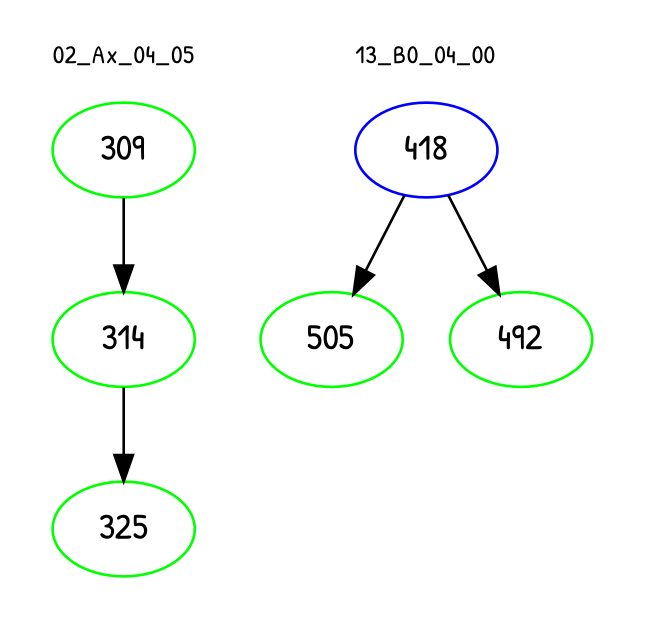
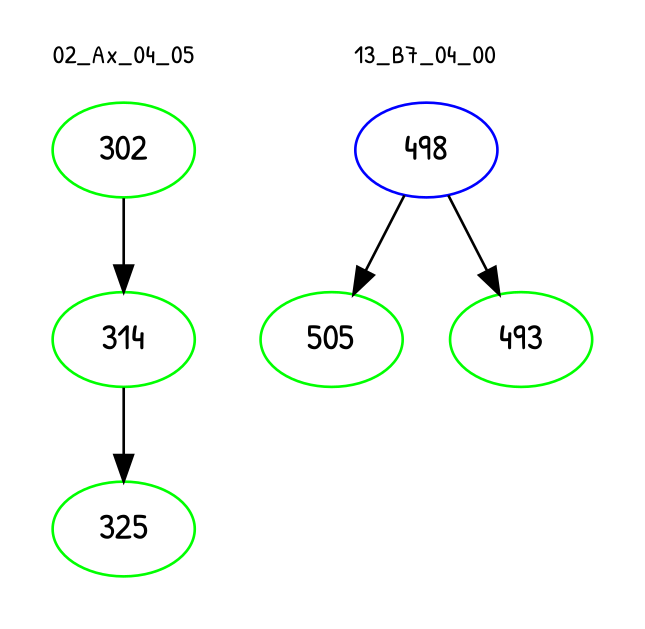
cluster "13_B0_04_00": label "13_B0_04_00" -> "13_B7_04_00"
node "309": label "309" -> "302"
node "418": label "418" -> "498"
node "492": label "492" -> "493"
